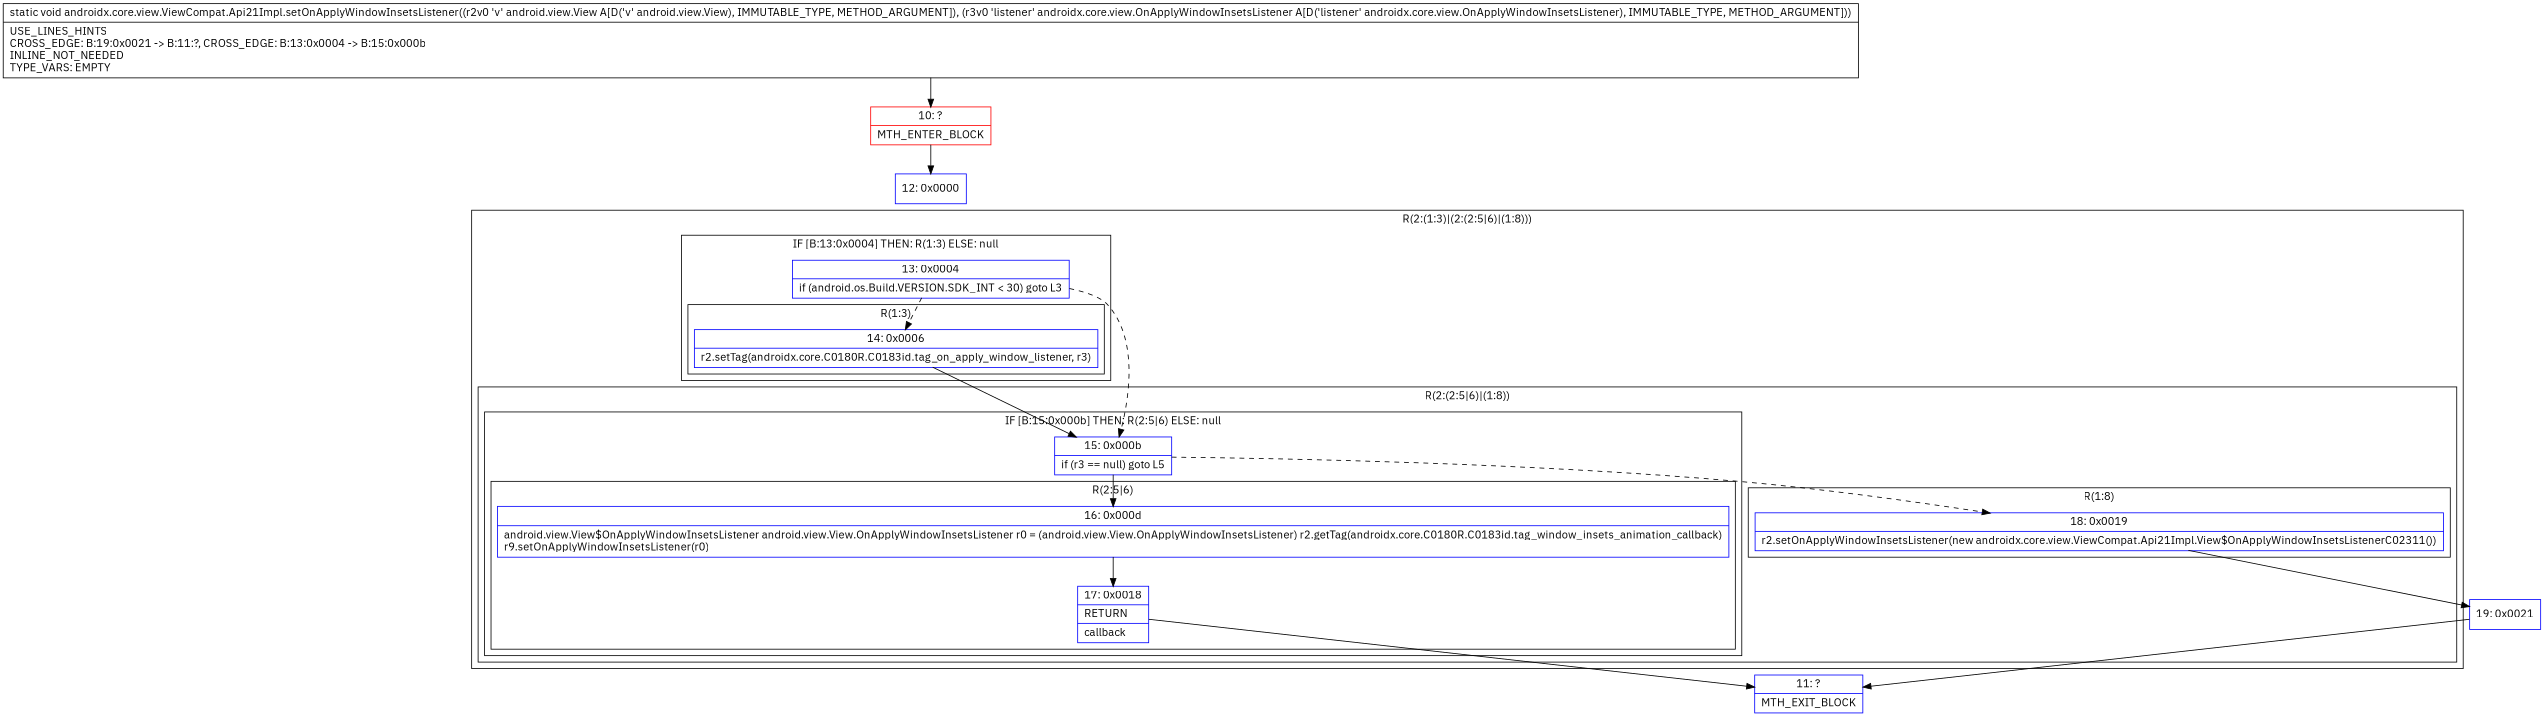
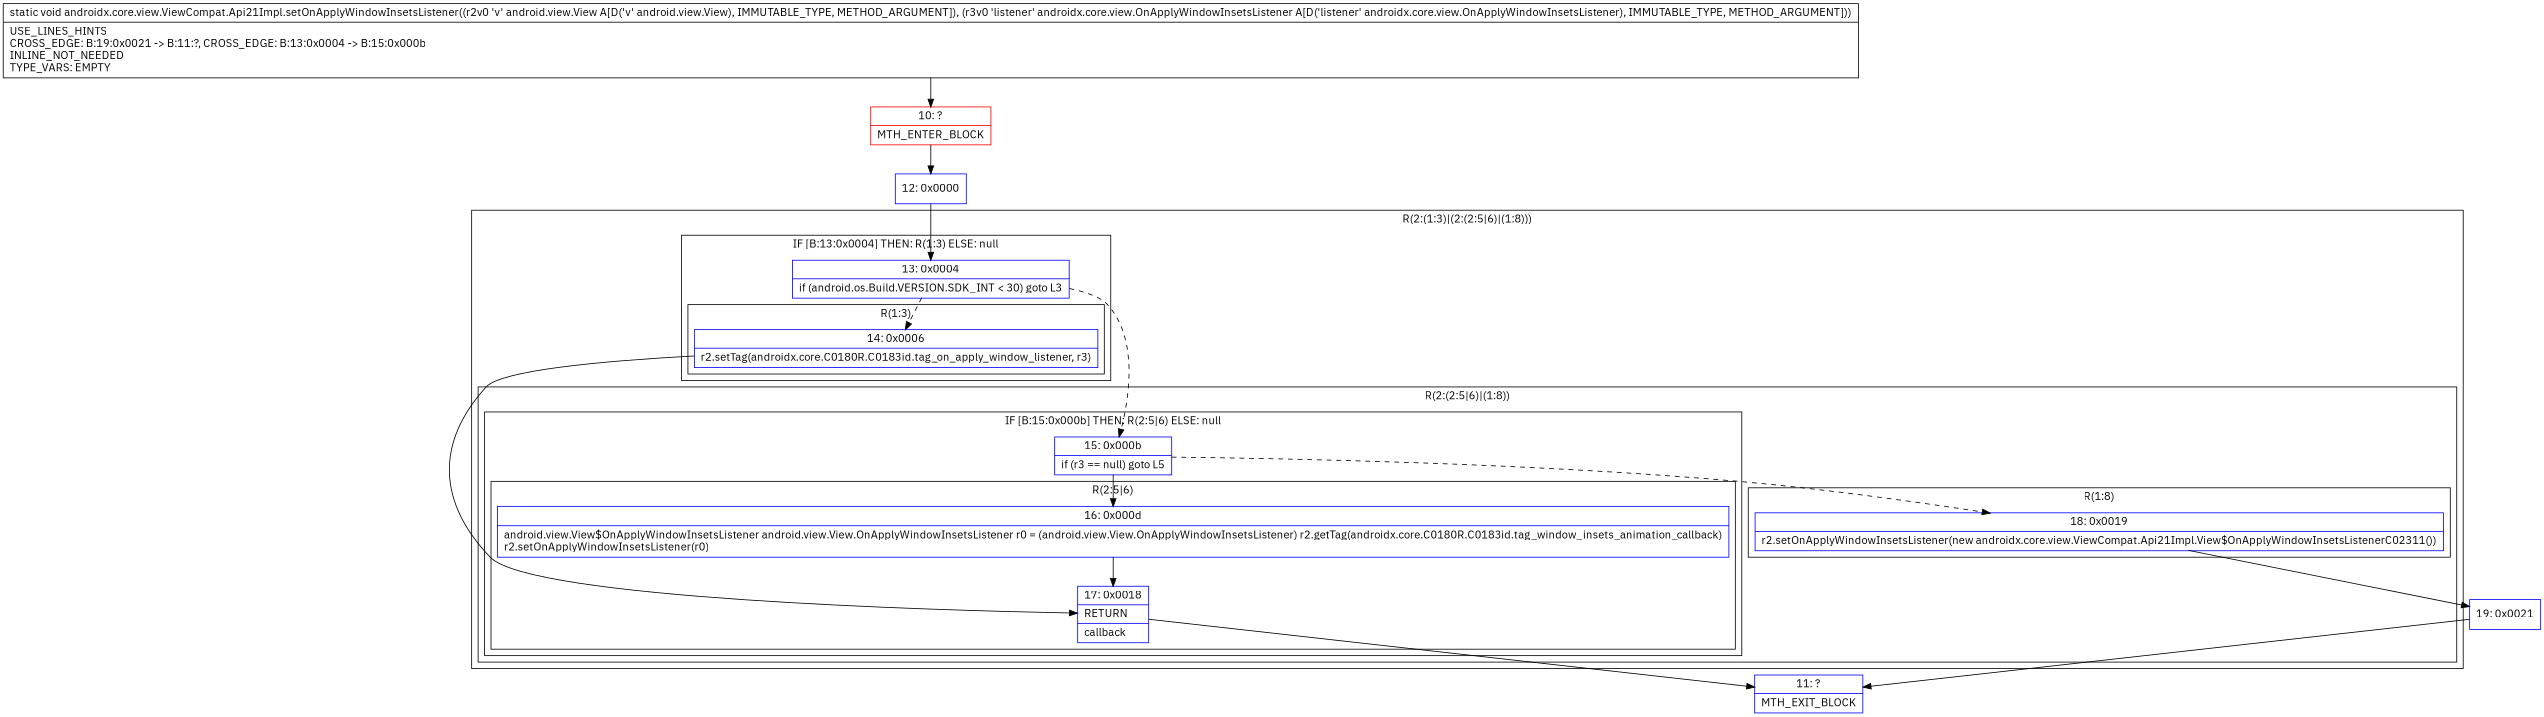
edge "12: 0x0000" -> "13: 0x0004": added
edge "14: 0x0006" -> "15: 0x000b": now "14: 0x0006" -> "17: 0x0018"
node "16: 0x000d": text "r9.setOnApplyWindowInsetsListener(r0)" -> "r2.setOnApplyWindowInsetsListener(r0)"
